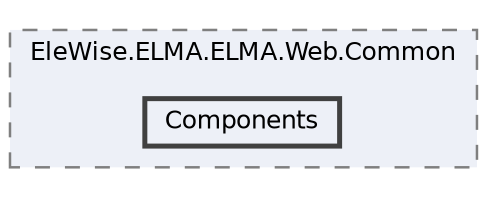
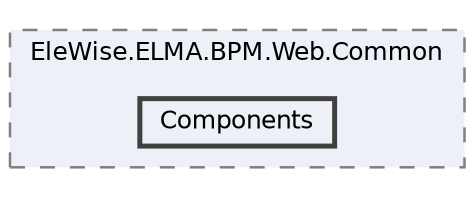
cluster "EleWise.ELMA.ELMA.Web.Common": label "EleWise.ELMA.ELMA.Web.Common" -> "EleWise.ELMA.BPM.Web.Common"
